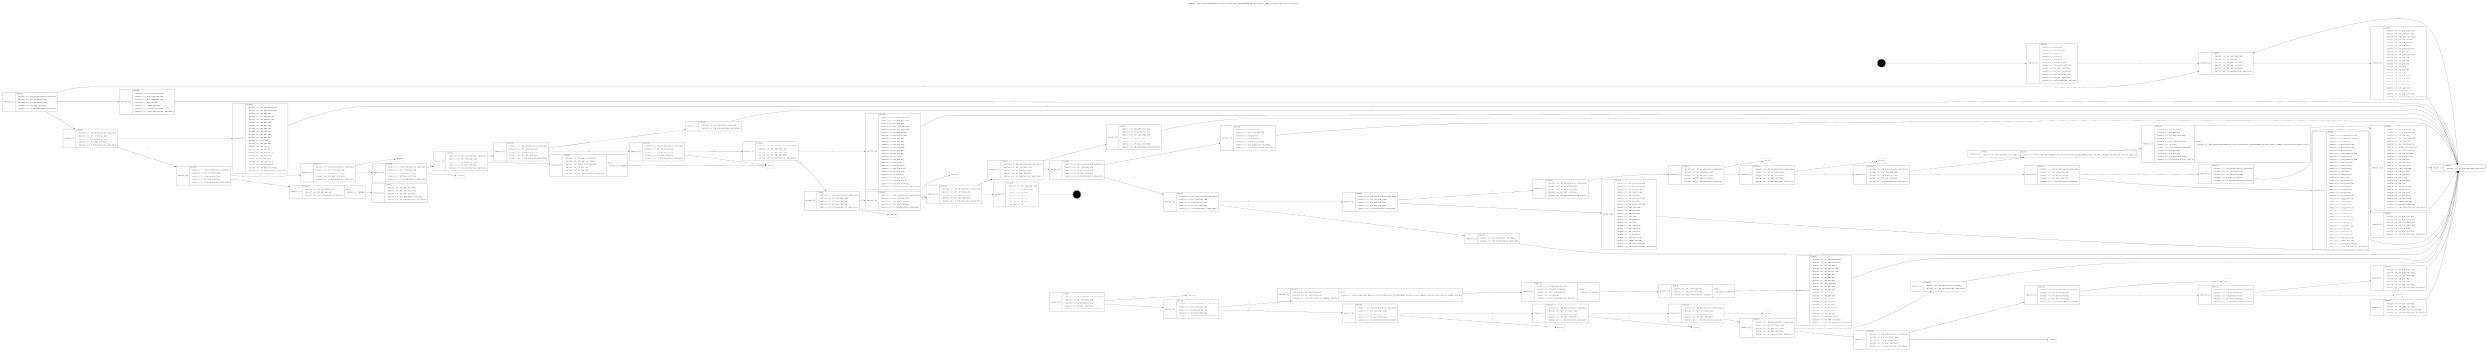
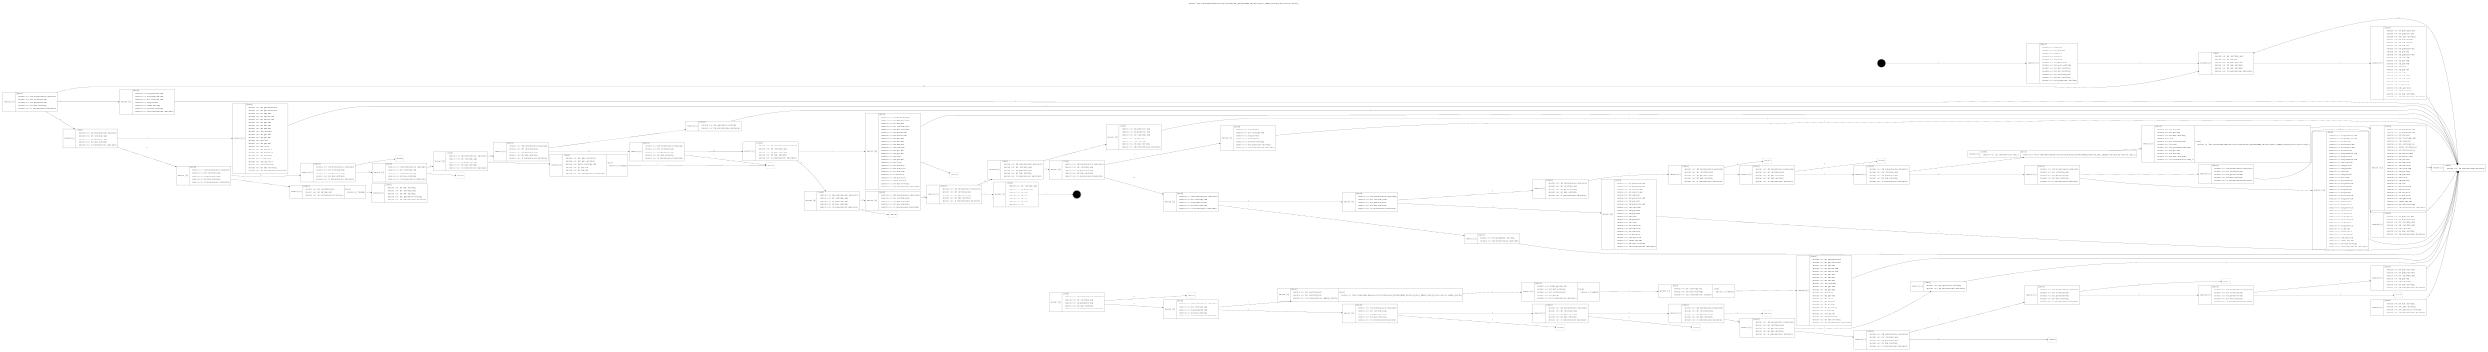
edge "0x4021c9 [25]" -> "0x402a2e": now "0x402972 [89]" -> "0x402a2e"
